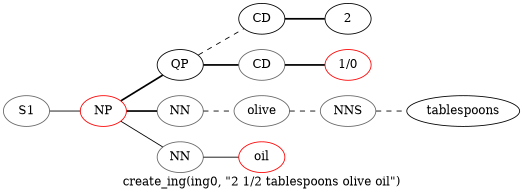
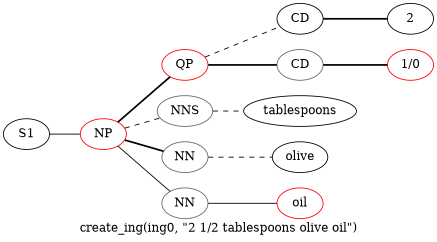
node "QP": color black -> red
node "S1": color gray40 -> black
node "olive": color gray40 -> black
edge "olive" -- "NNS": now "NP" -- "NNS"
